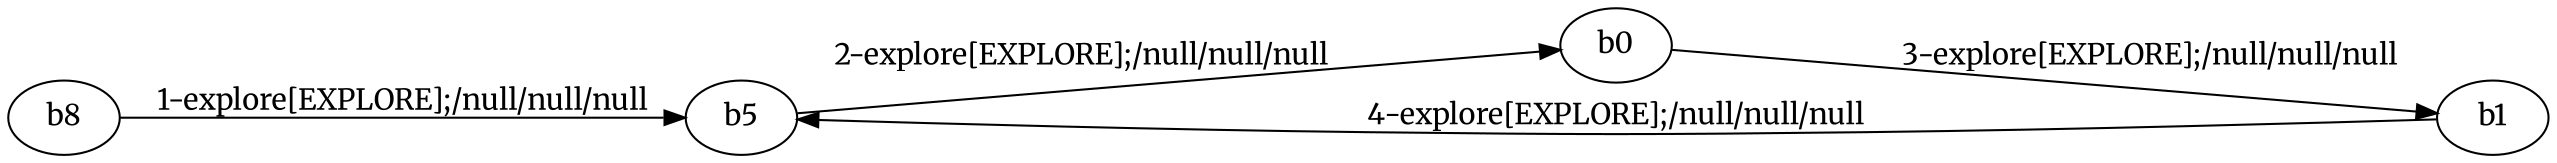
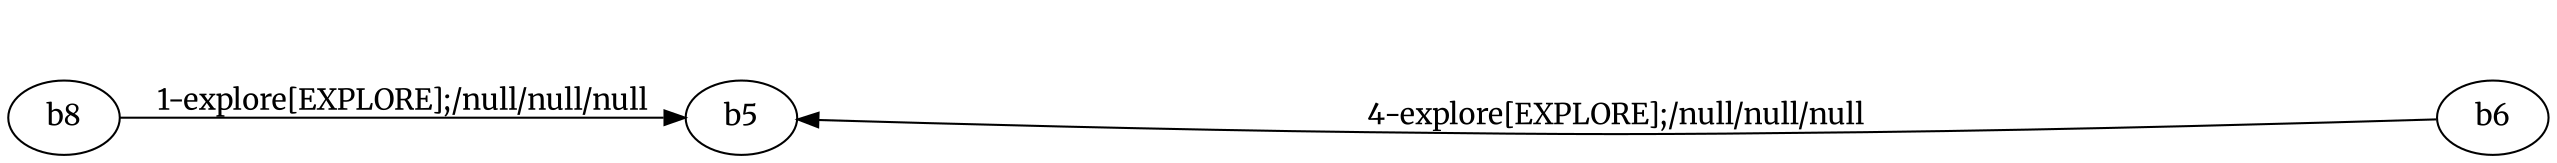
node "b0": removed
node "b1": label "b1" -> "b6"
